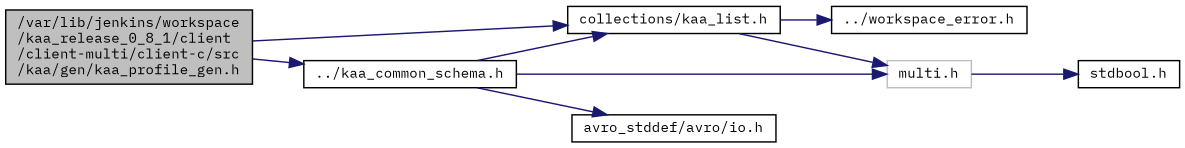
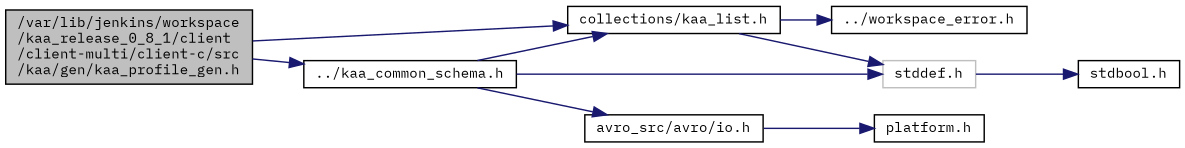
node "multi.h": label "multi.h" -> "stddef.h"
node "avro_stddef/avro/io.h": label "avro_stddef/avro/io.h" -> "avro_src/avro/io.h"
node "platform.h": added
